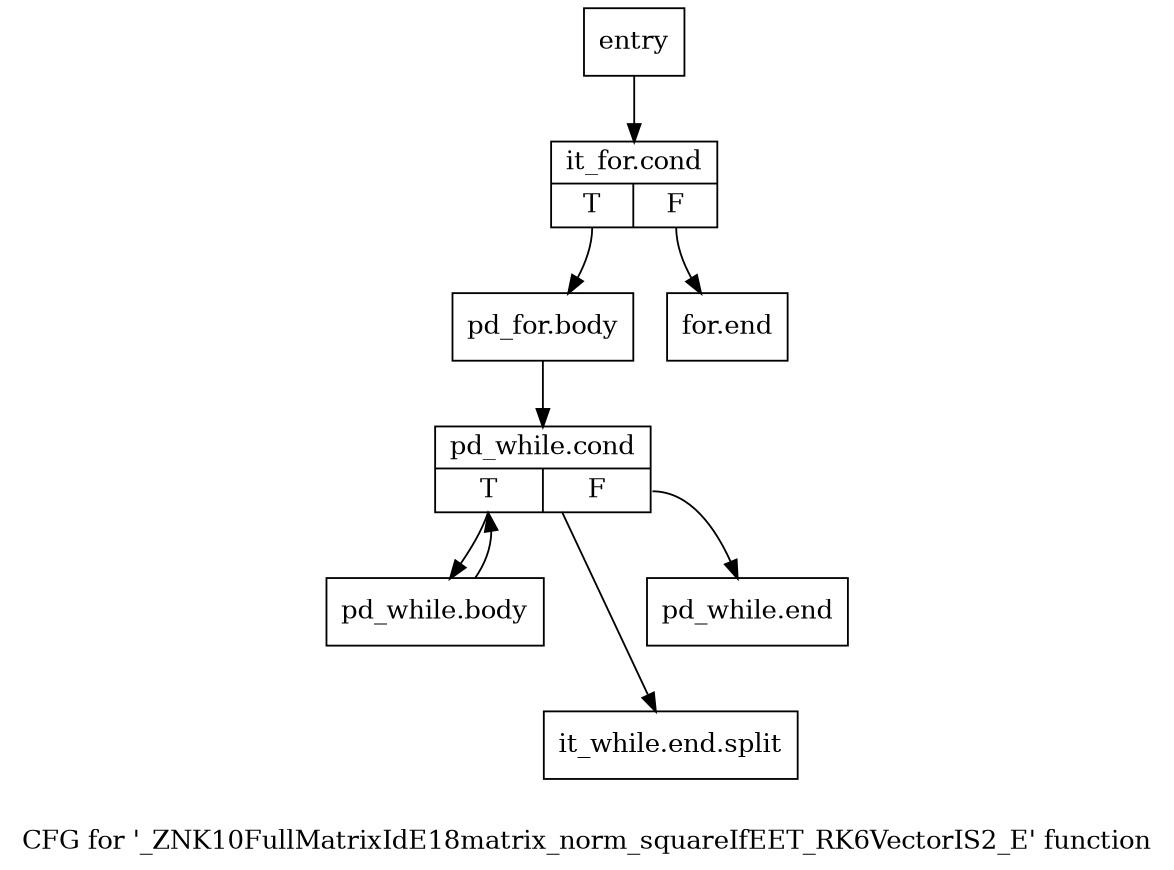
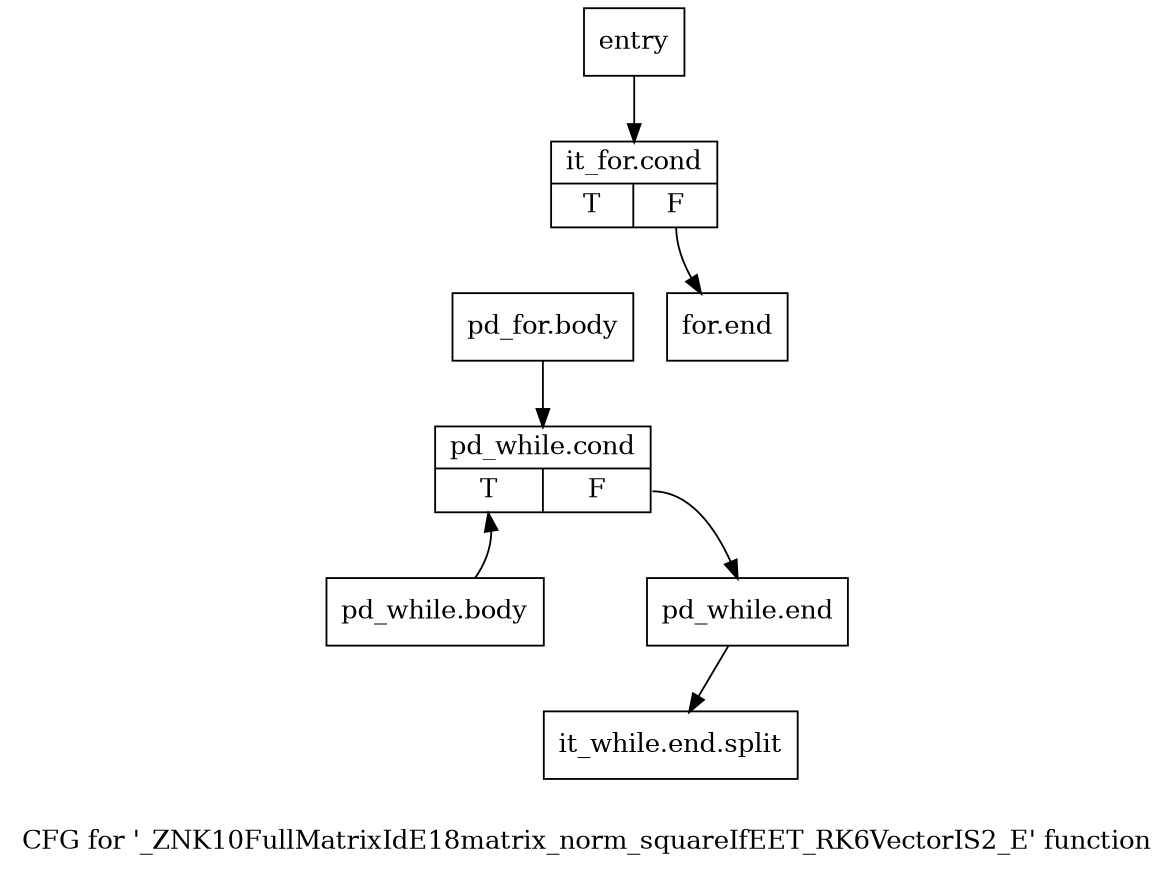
edge "it_for.cond" -> "pd_for.body": removed
edge "pd_while.cond" -> "pd_while.body": removed
edge "pd_while.cond" -> "it_while.end.split": now "pd_while.end" -> "it_while.end.split"
